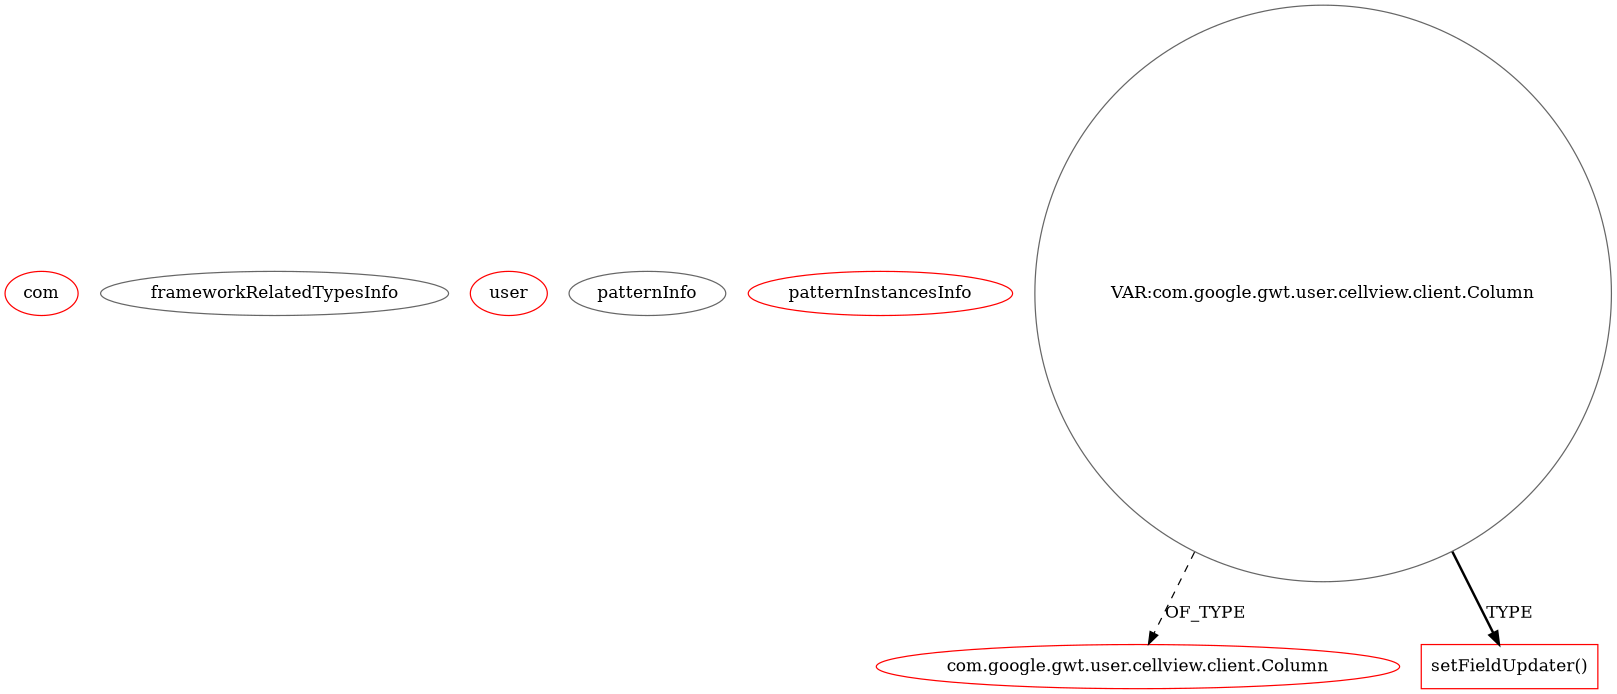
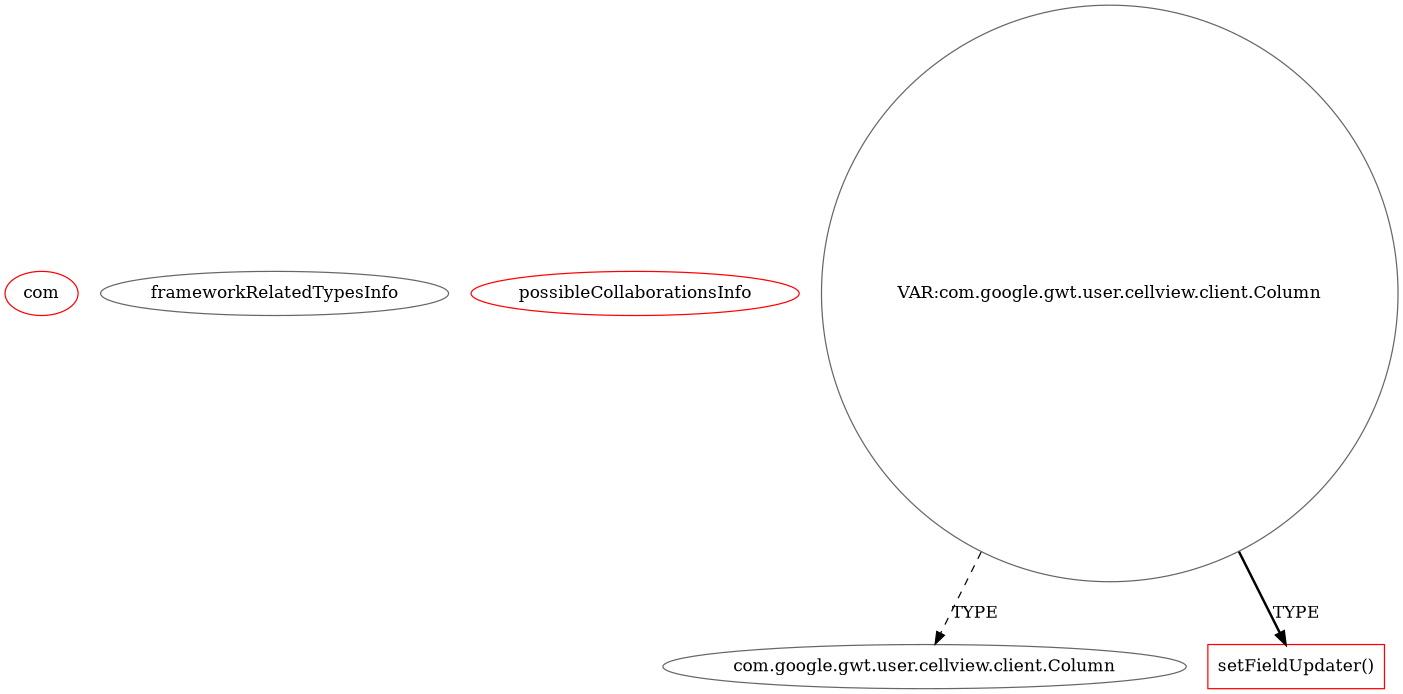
node "user": label "user" -> "possibleCollaborationsInfo"
node "patternInfo": removed
node "patternInstancesInfo": removed
edge "VAR:com.google.gwt.user.cellview.client.Column" -> "com.google.gwt.user.cellview.client.Column": label "OF_TYPE" -> "TYPE"
node "com.google.gwt.user.cellview.client.Column": color red -> gray40
